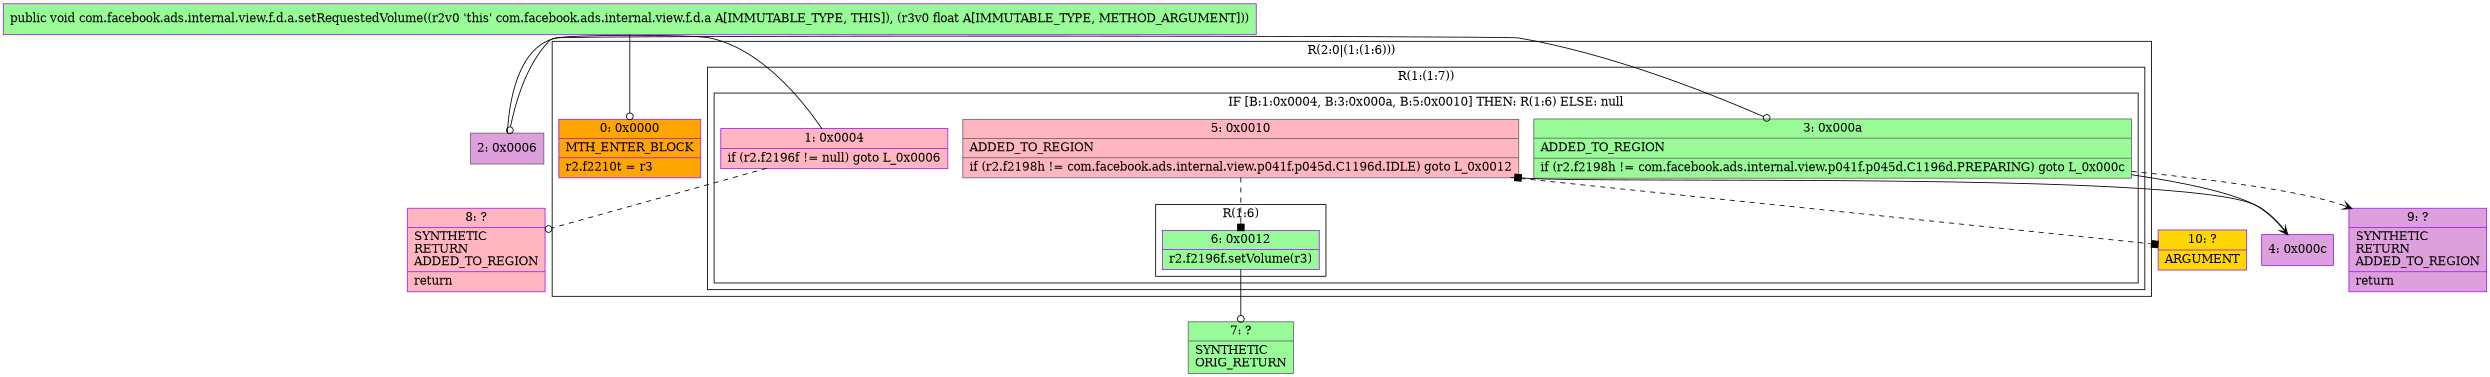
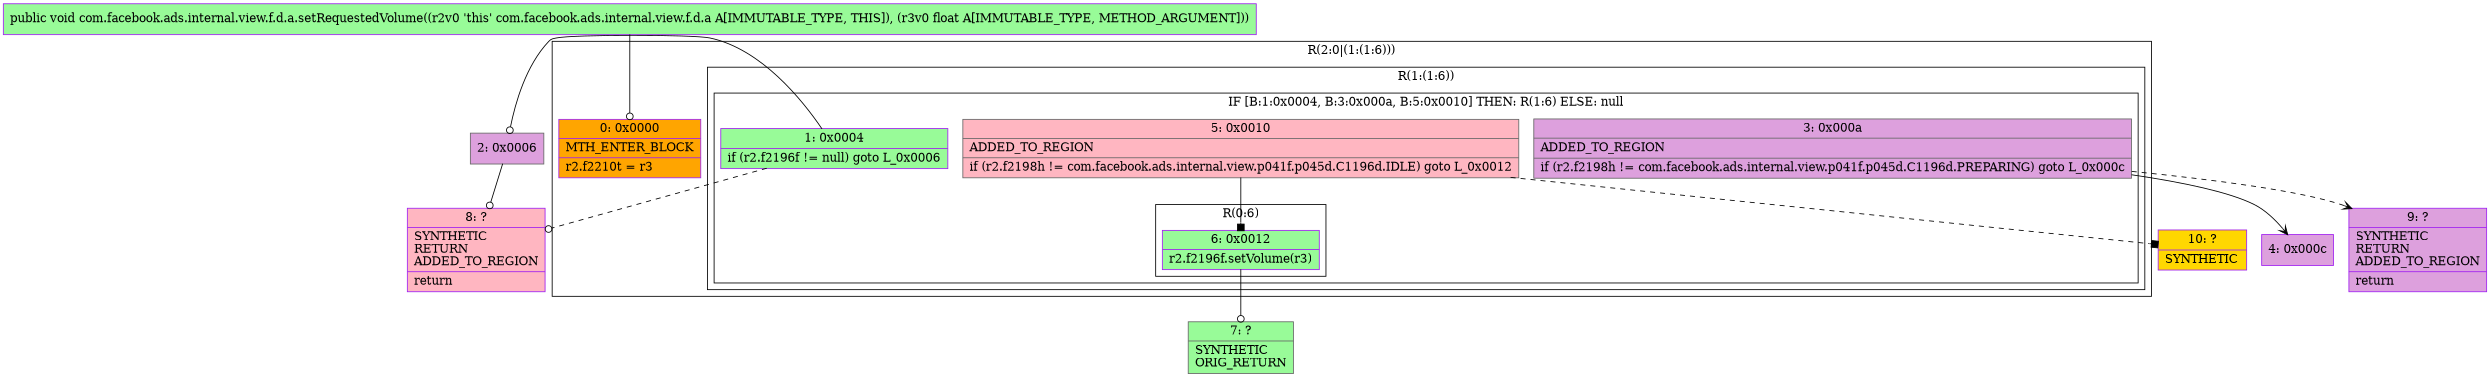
edge "2: 0x0006" -> "3: 0x000a": now "2: 0x0006" -> "8: ?"
cluster "R(1:(1:7))": label "R(1:(1:7))" -> "R(1:(1:6))"
node "1: 0x0004": fillcolor lightpink -> palegreen
node "3: 0x000a": fillcolor palegreen -> plum
edge "4: 0x000c" -> "5: 0x0010": removed
edge "5: 0x0010" -> "6: 0x0012": style dashed -> solid
cluster "R(1:6)": label "R(1:6)" -> "R(0:6)"
node "10: ?": text "ARGUMENT" -> "SYNTHETIC"
